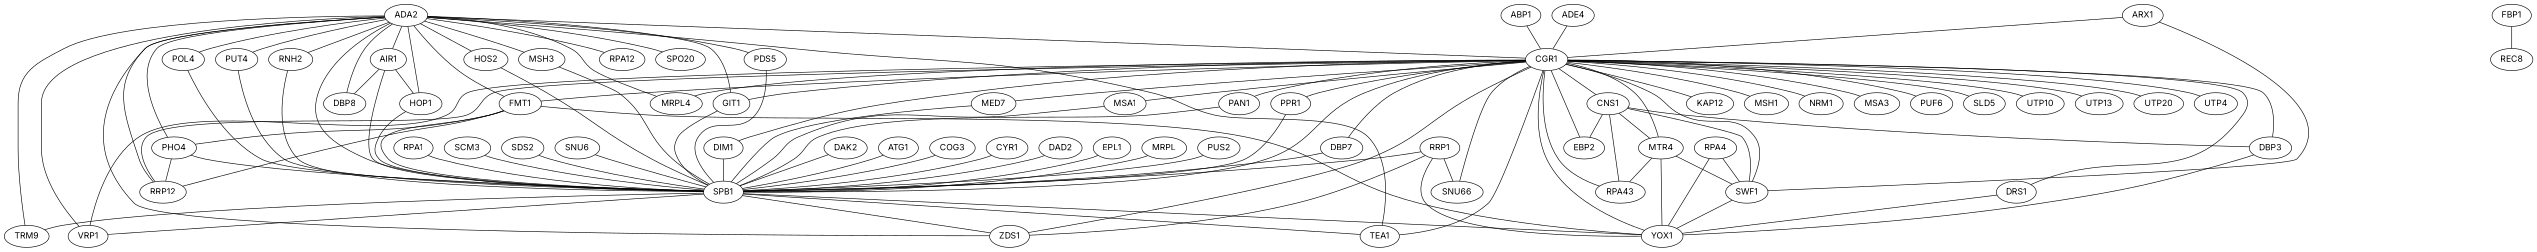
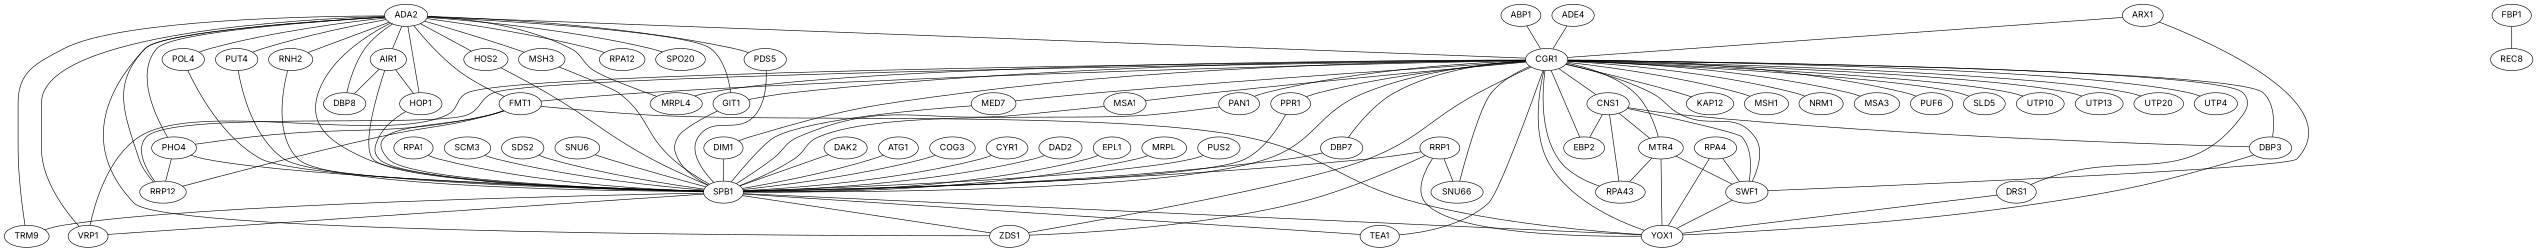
edge "ADA2" -- "TEA1": removed
